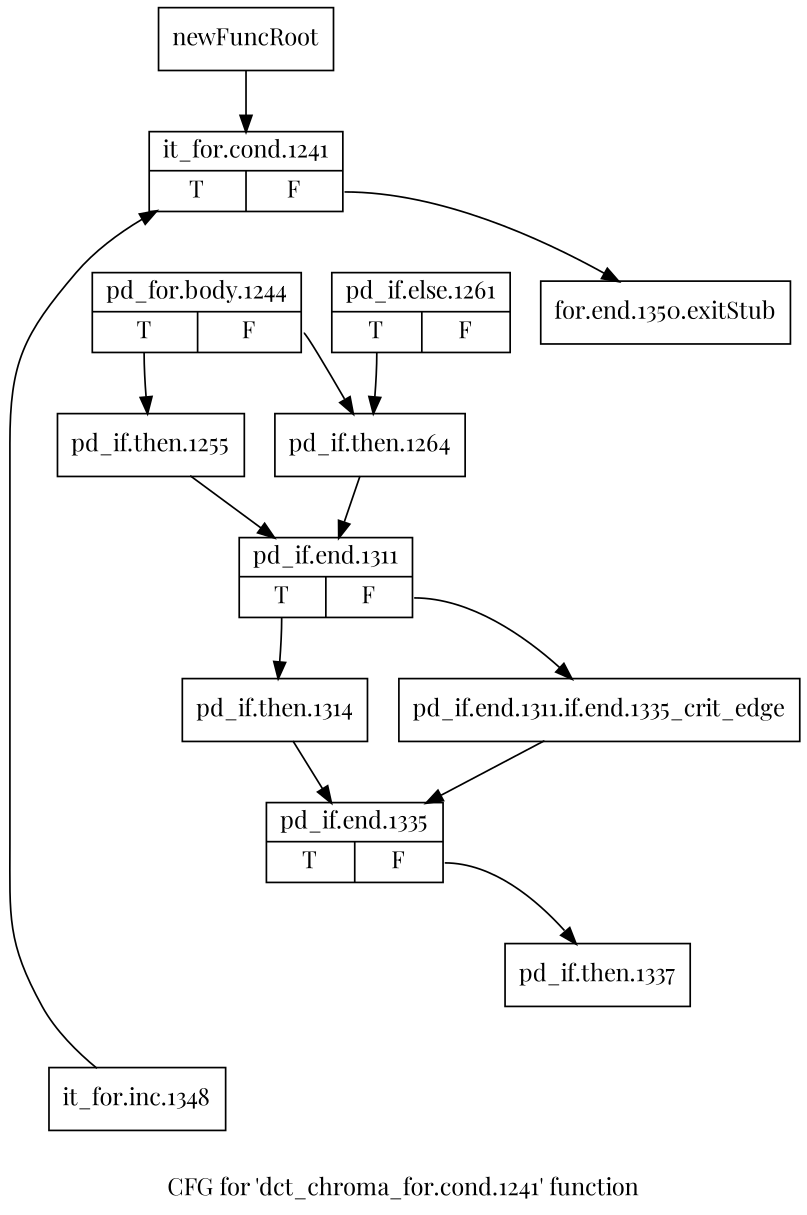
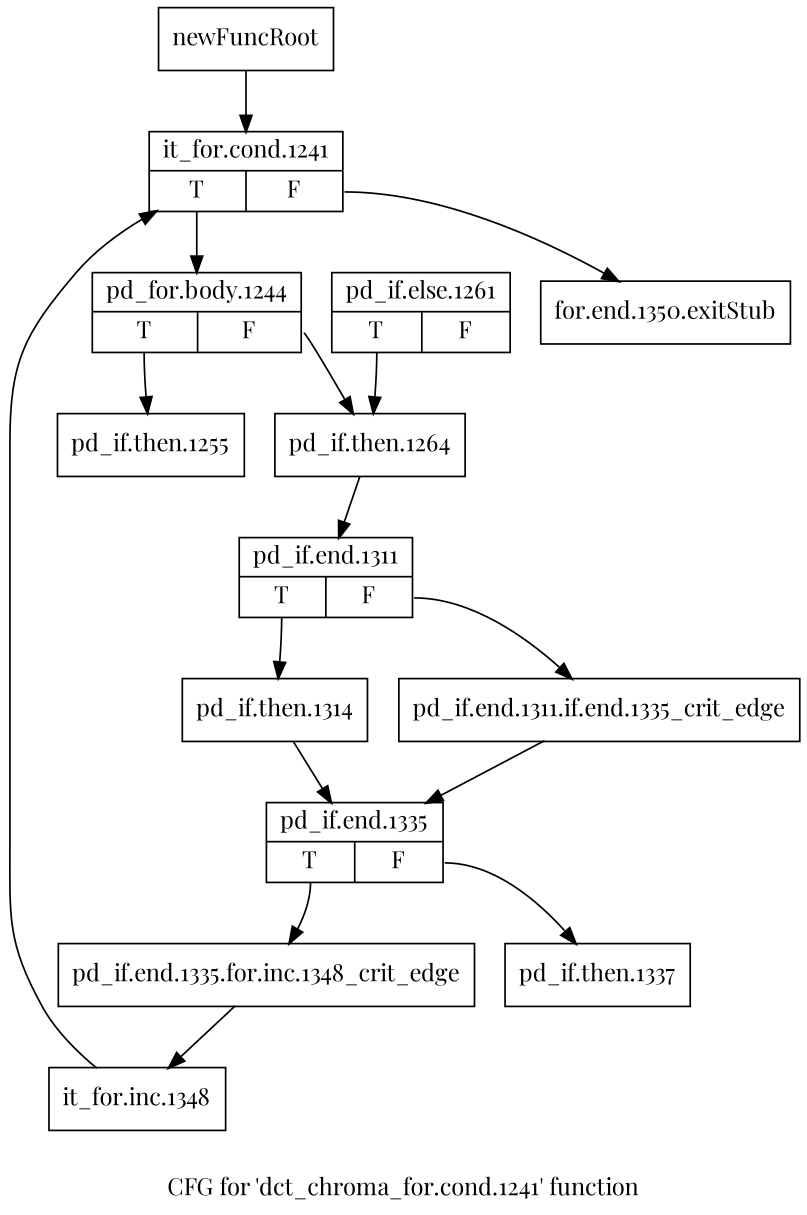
edge "it_for.cond.1241" -> "pd_for.body.1244": added
edge "pd_if.then.1255" -> "pd_if.end.1311": removed
node "pd_if.end.1335.for.inc.1348_crit_edge": added
